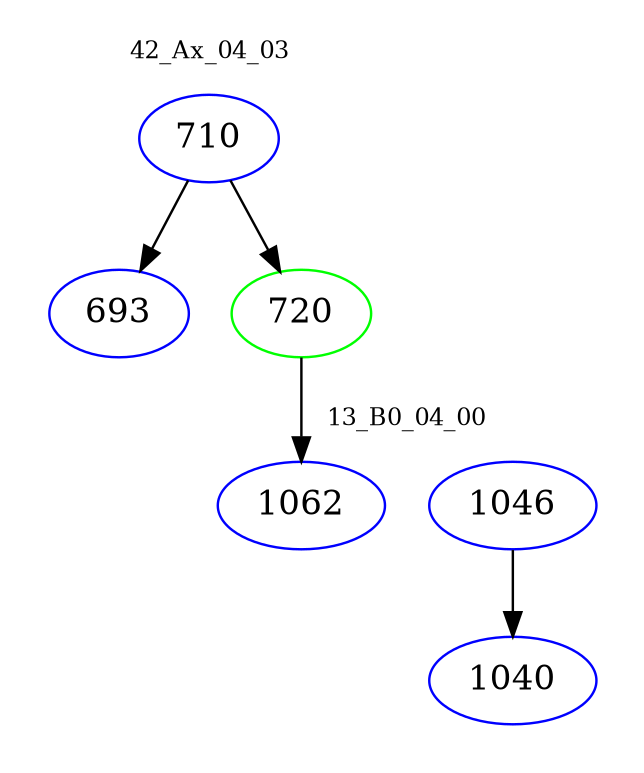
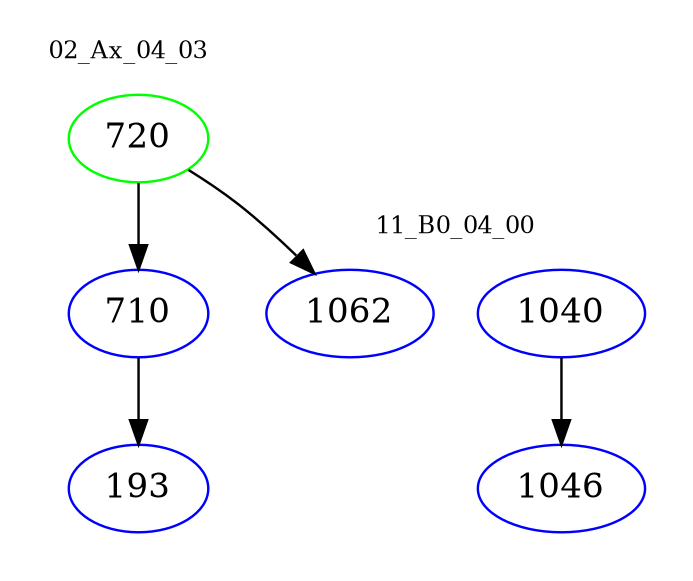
cluster "42_Ax_04_03": label "42_Ax_04_03" -> "02_Ax_04_03"
edge "710" -> "720": reversed
node "693": label "693" -> "193"
cluster "13_B0_04_00": label "13_B0_04_00" -> "11_B0_04_00"
edge "1046" -> "1040": reversed
